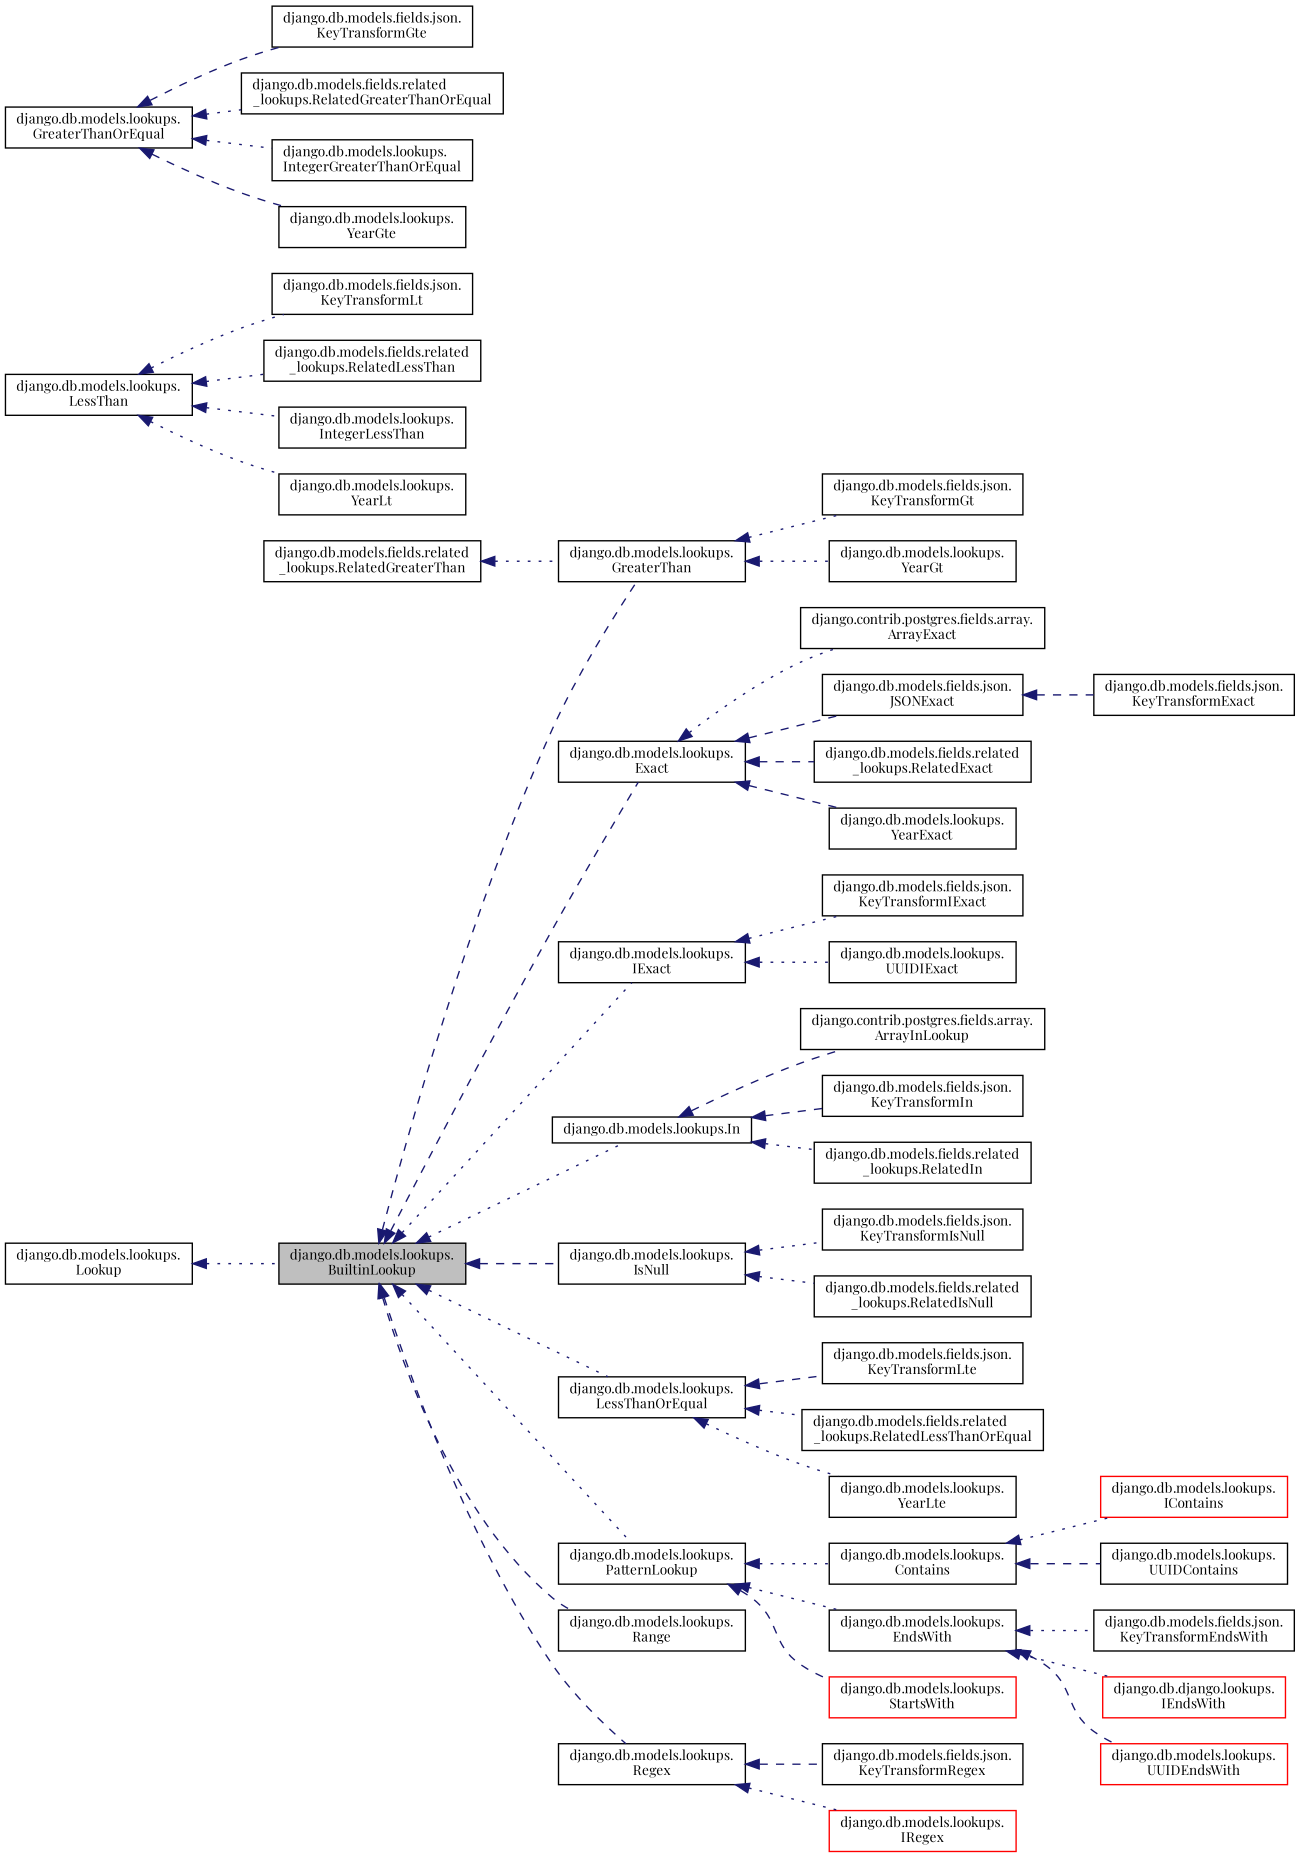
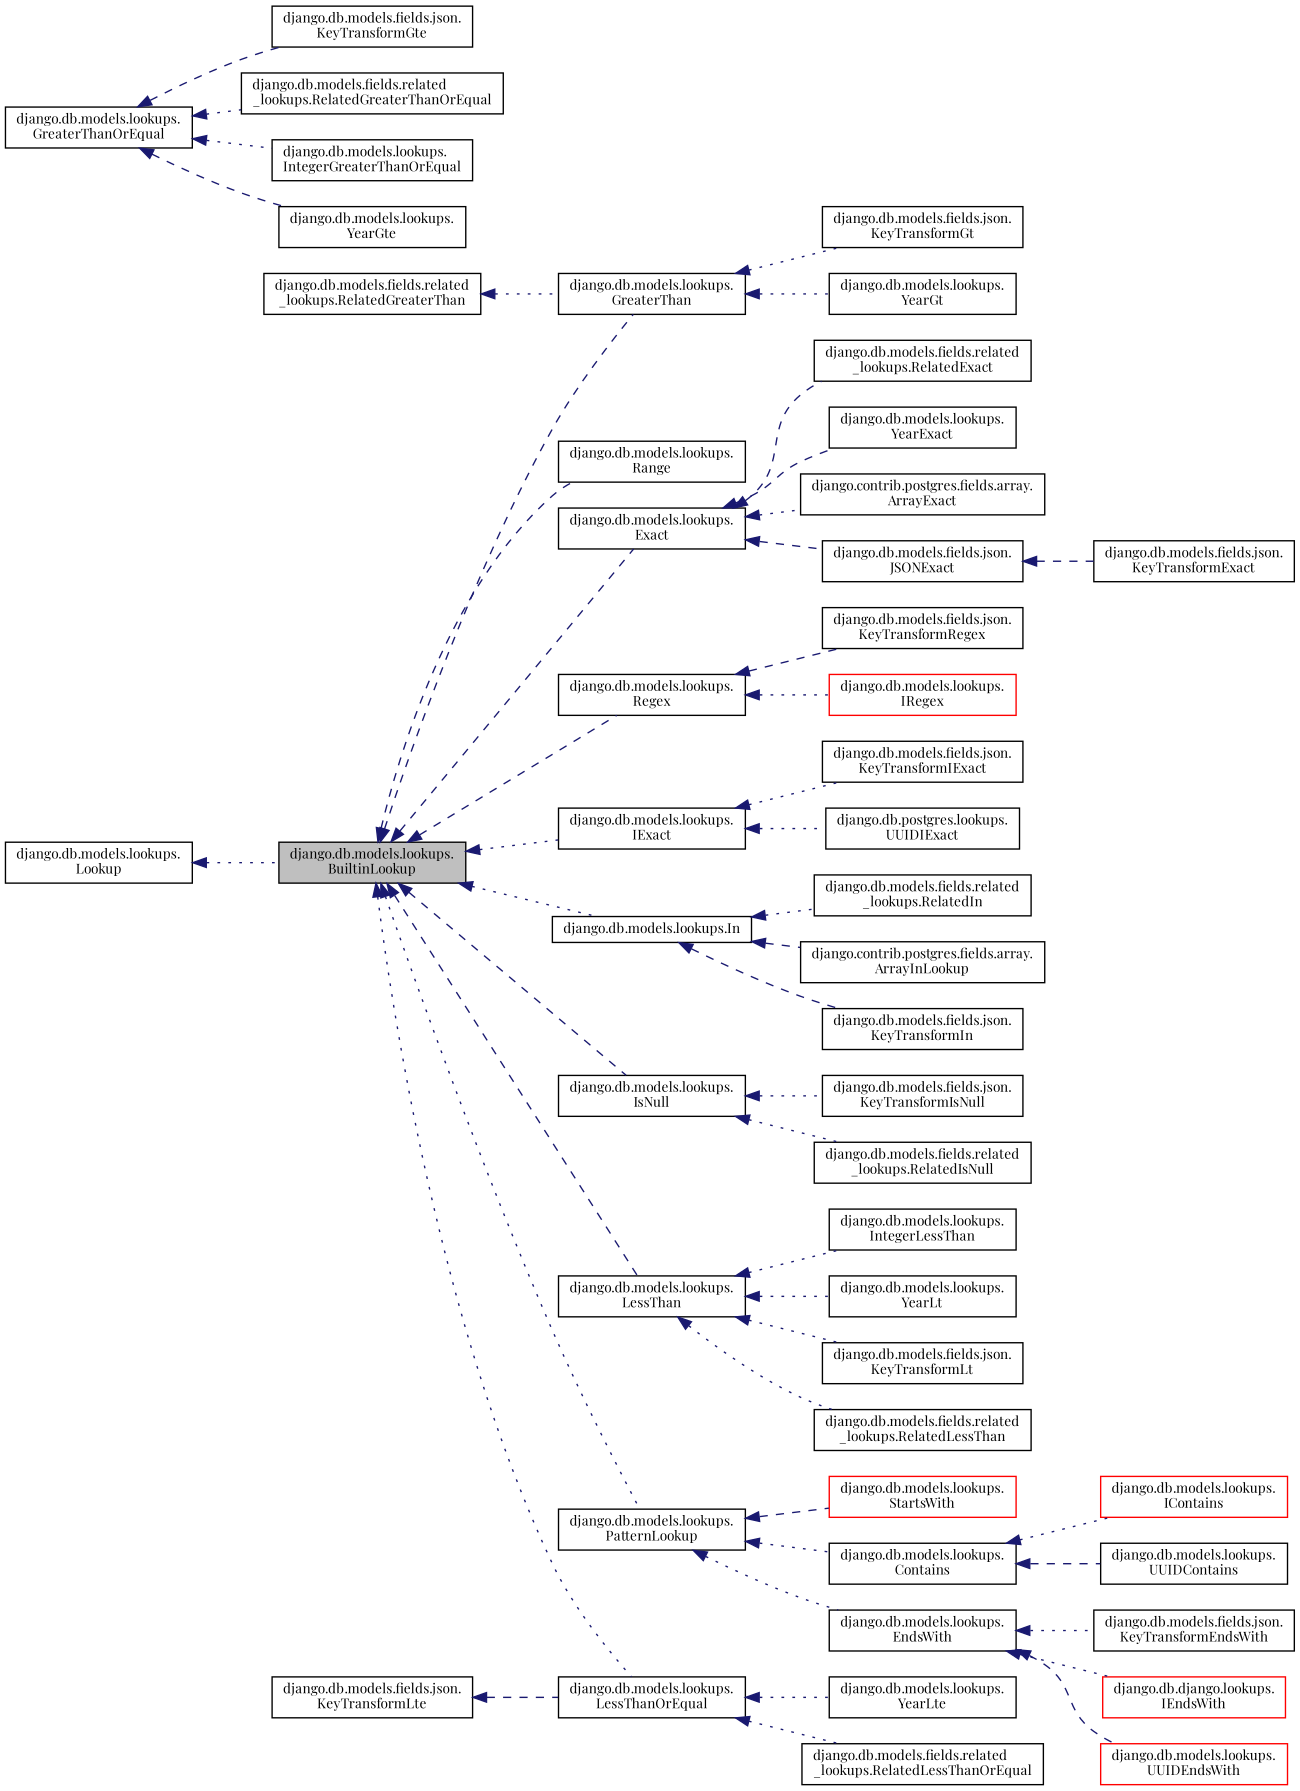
node "django.db.models.lookups. UUIDIExact": label "django.db.models.lookups. UUIDIExact" -> "django.db.postgres.lookups. UUIDIExact"
edge "django.db.models.lookups. LessThan" -> "django.db.models.lookups. BuiltinLookup": added
edge "django.db.models.fields.json. KeyTransformLte" -> "django.db.models.lookups. LessThanOrEqual": reversed
